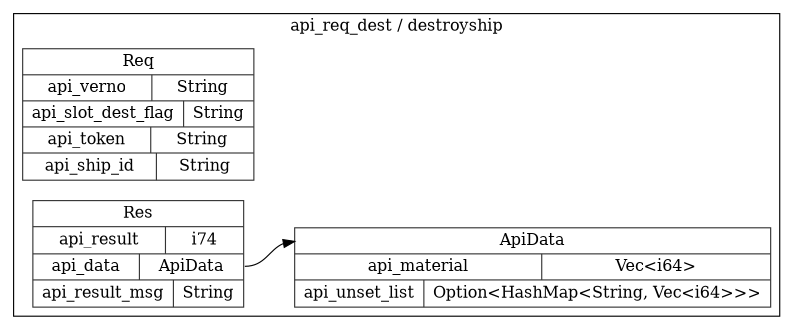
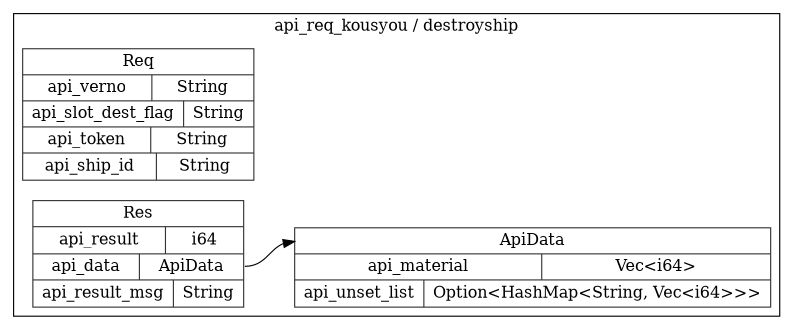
cluster "api_req_dest / destroyship": label "api_req_dest / destroyship" -> "api_req_kousyou / destroyship"
node "Res": text "i74" -> "i64"
